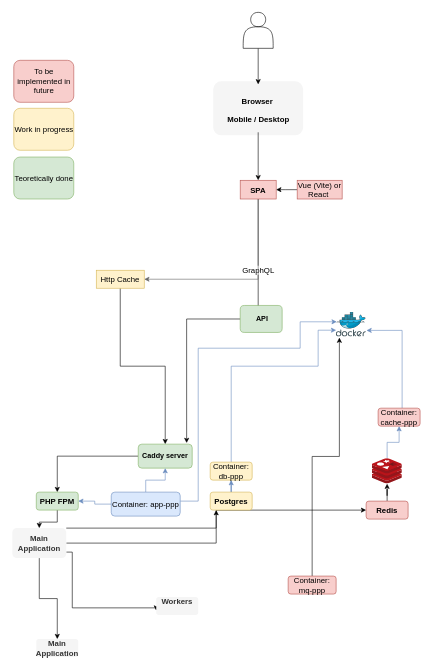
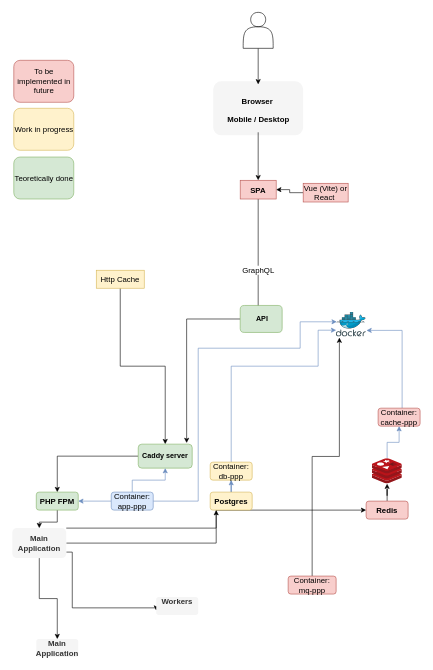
node "Vue (Vite) or React": moved (320, 190) -> (326, 193)
edge "SPA" -> "Http Cache": removed
node "Container: app-ppp": size 69x24 -> 42x18
